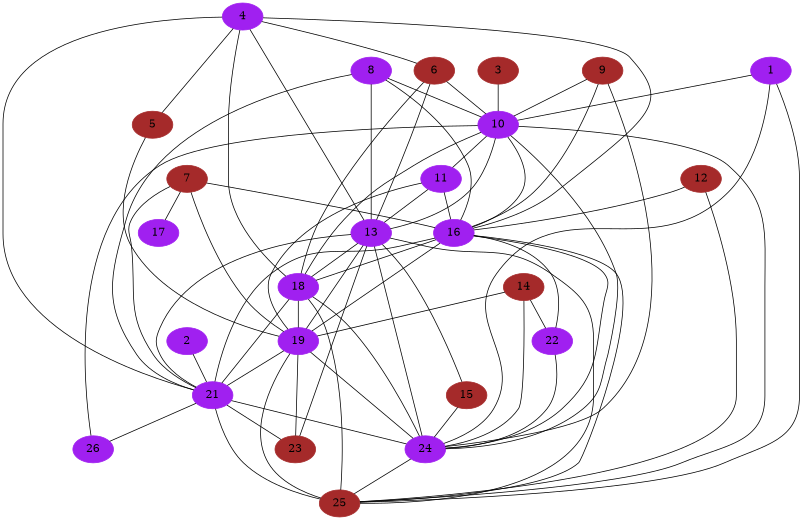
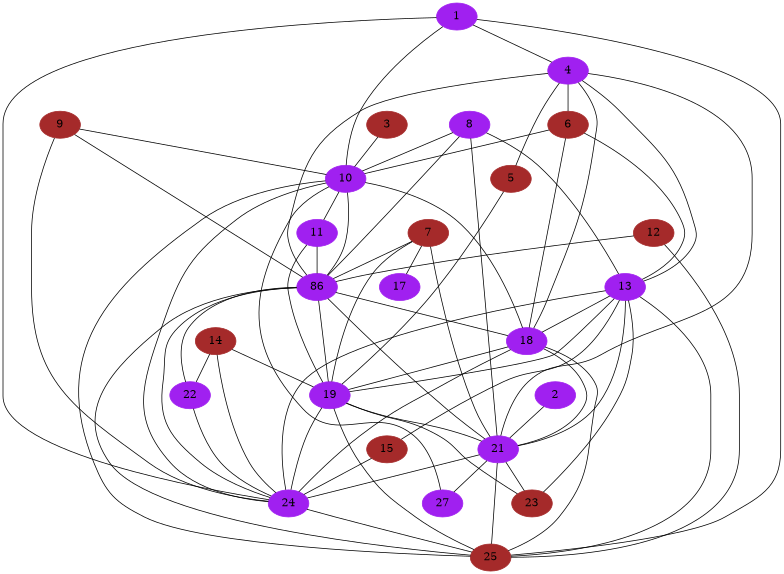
edge "1" -- "4": added
edge "10" -- "13": removed
edge "11" -- "13": removed
node "16": label "16" -> "86"
node "26": label "26" -> "27"
